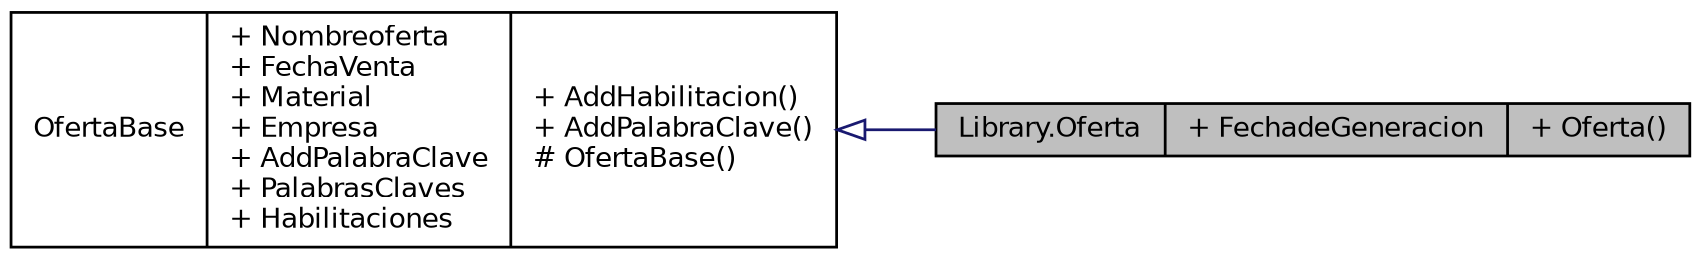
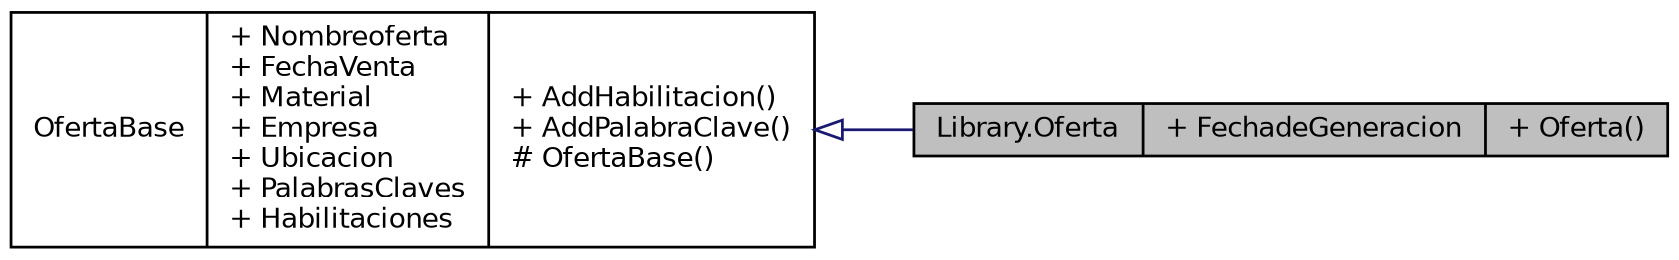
node "OfertaBase": text "+ AddPalabraClave" -> "+ Ubicacion"
